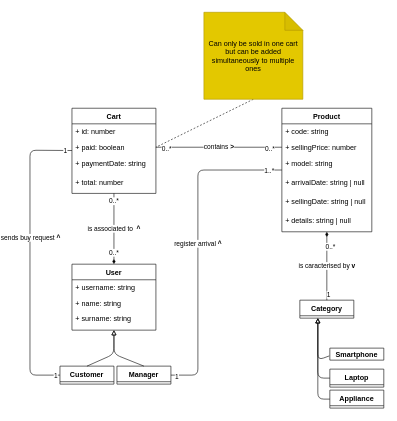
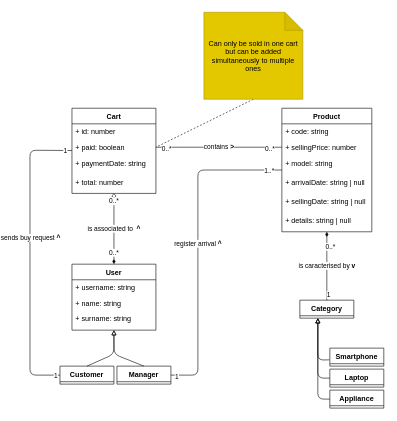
edge "Cart" -> "User": arrowhead none -> diamond
node "Smartphone": size 54x12 -> 54x18
